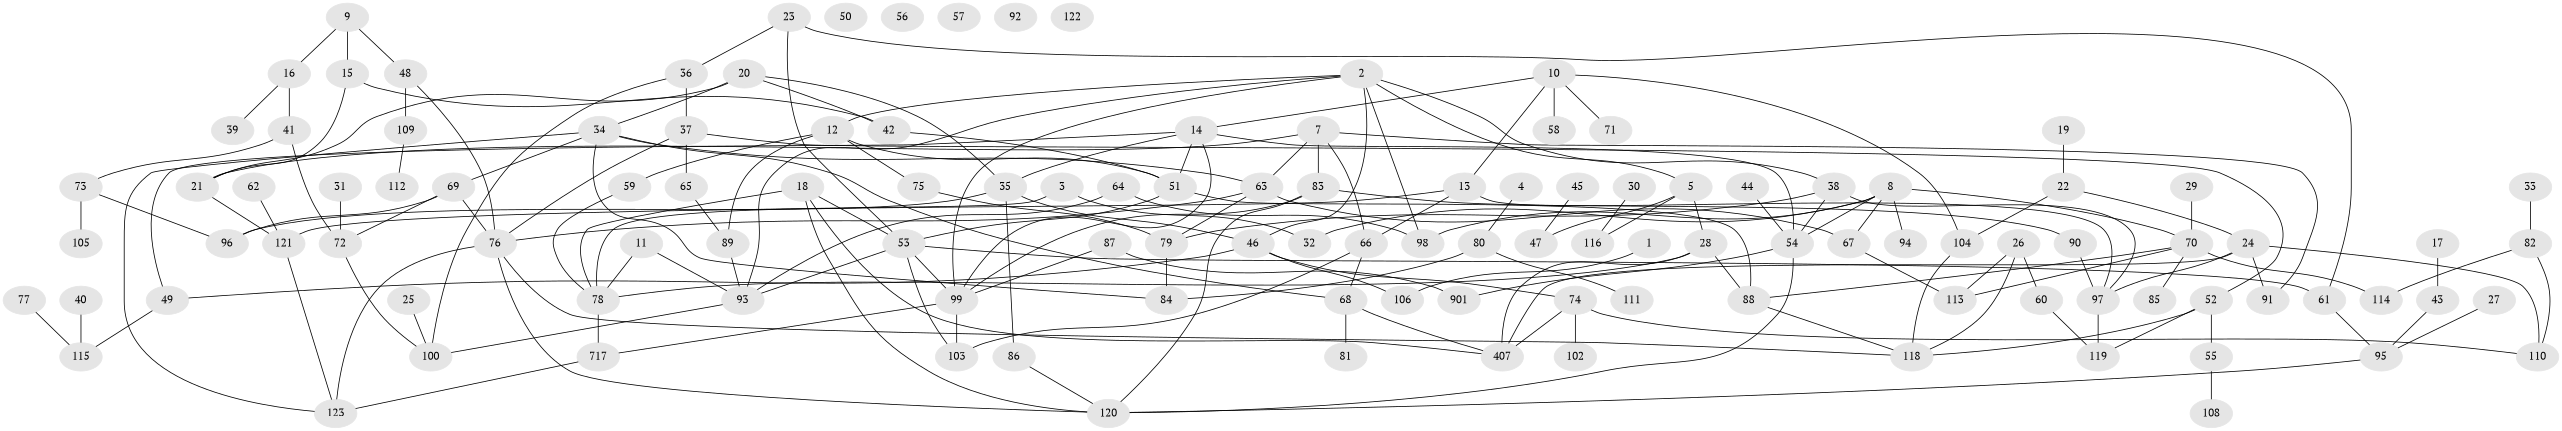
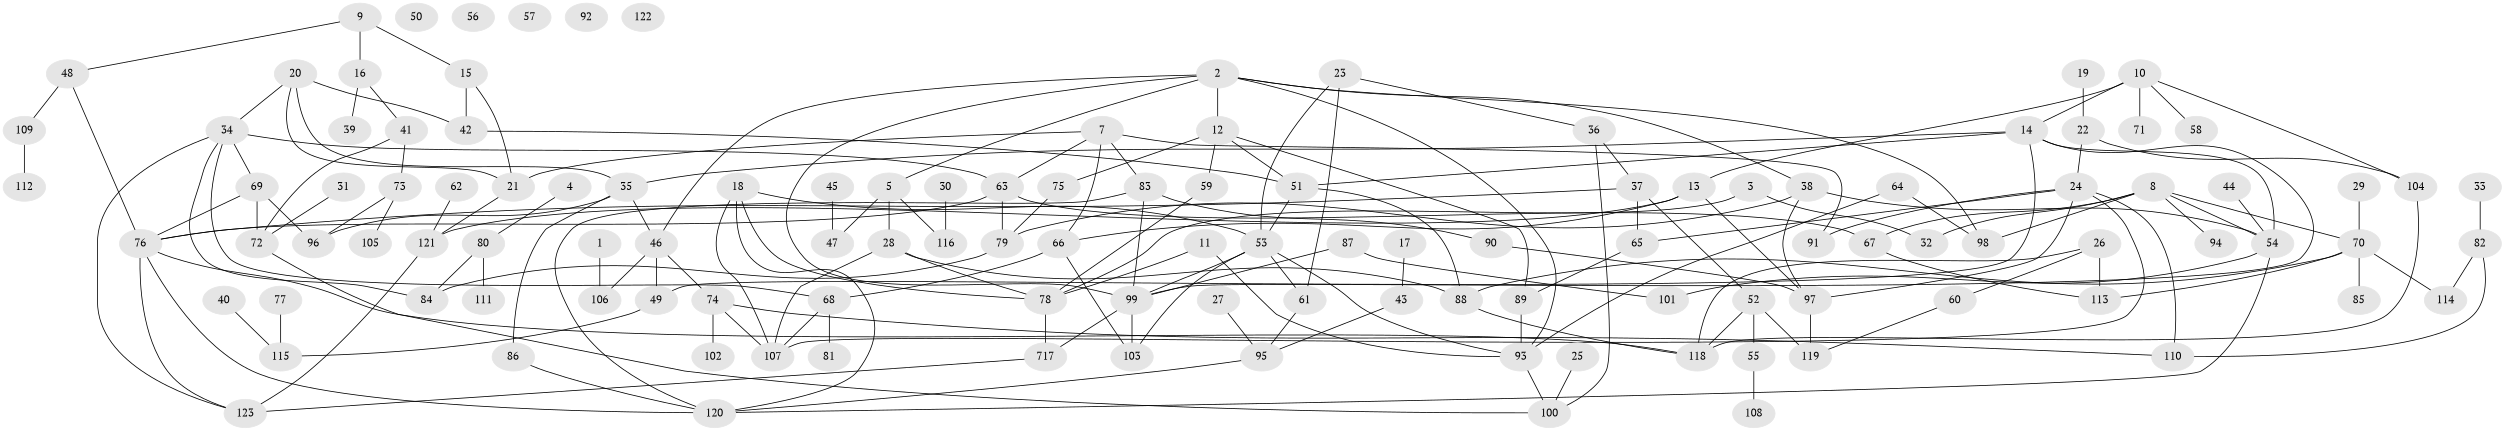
edge "24" -- "65": added
node "901": label "901" -> "101"
node "407": label "407" -> "107"
